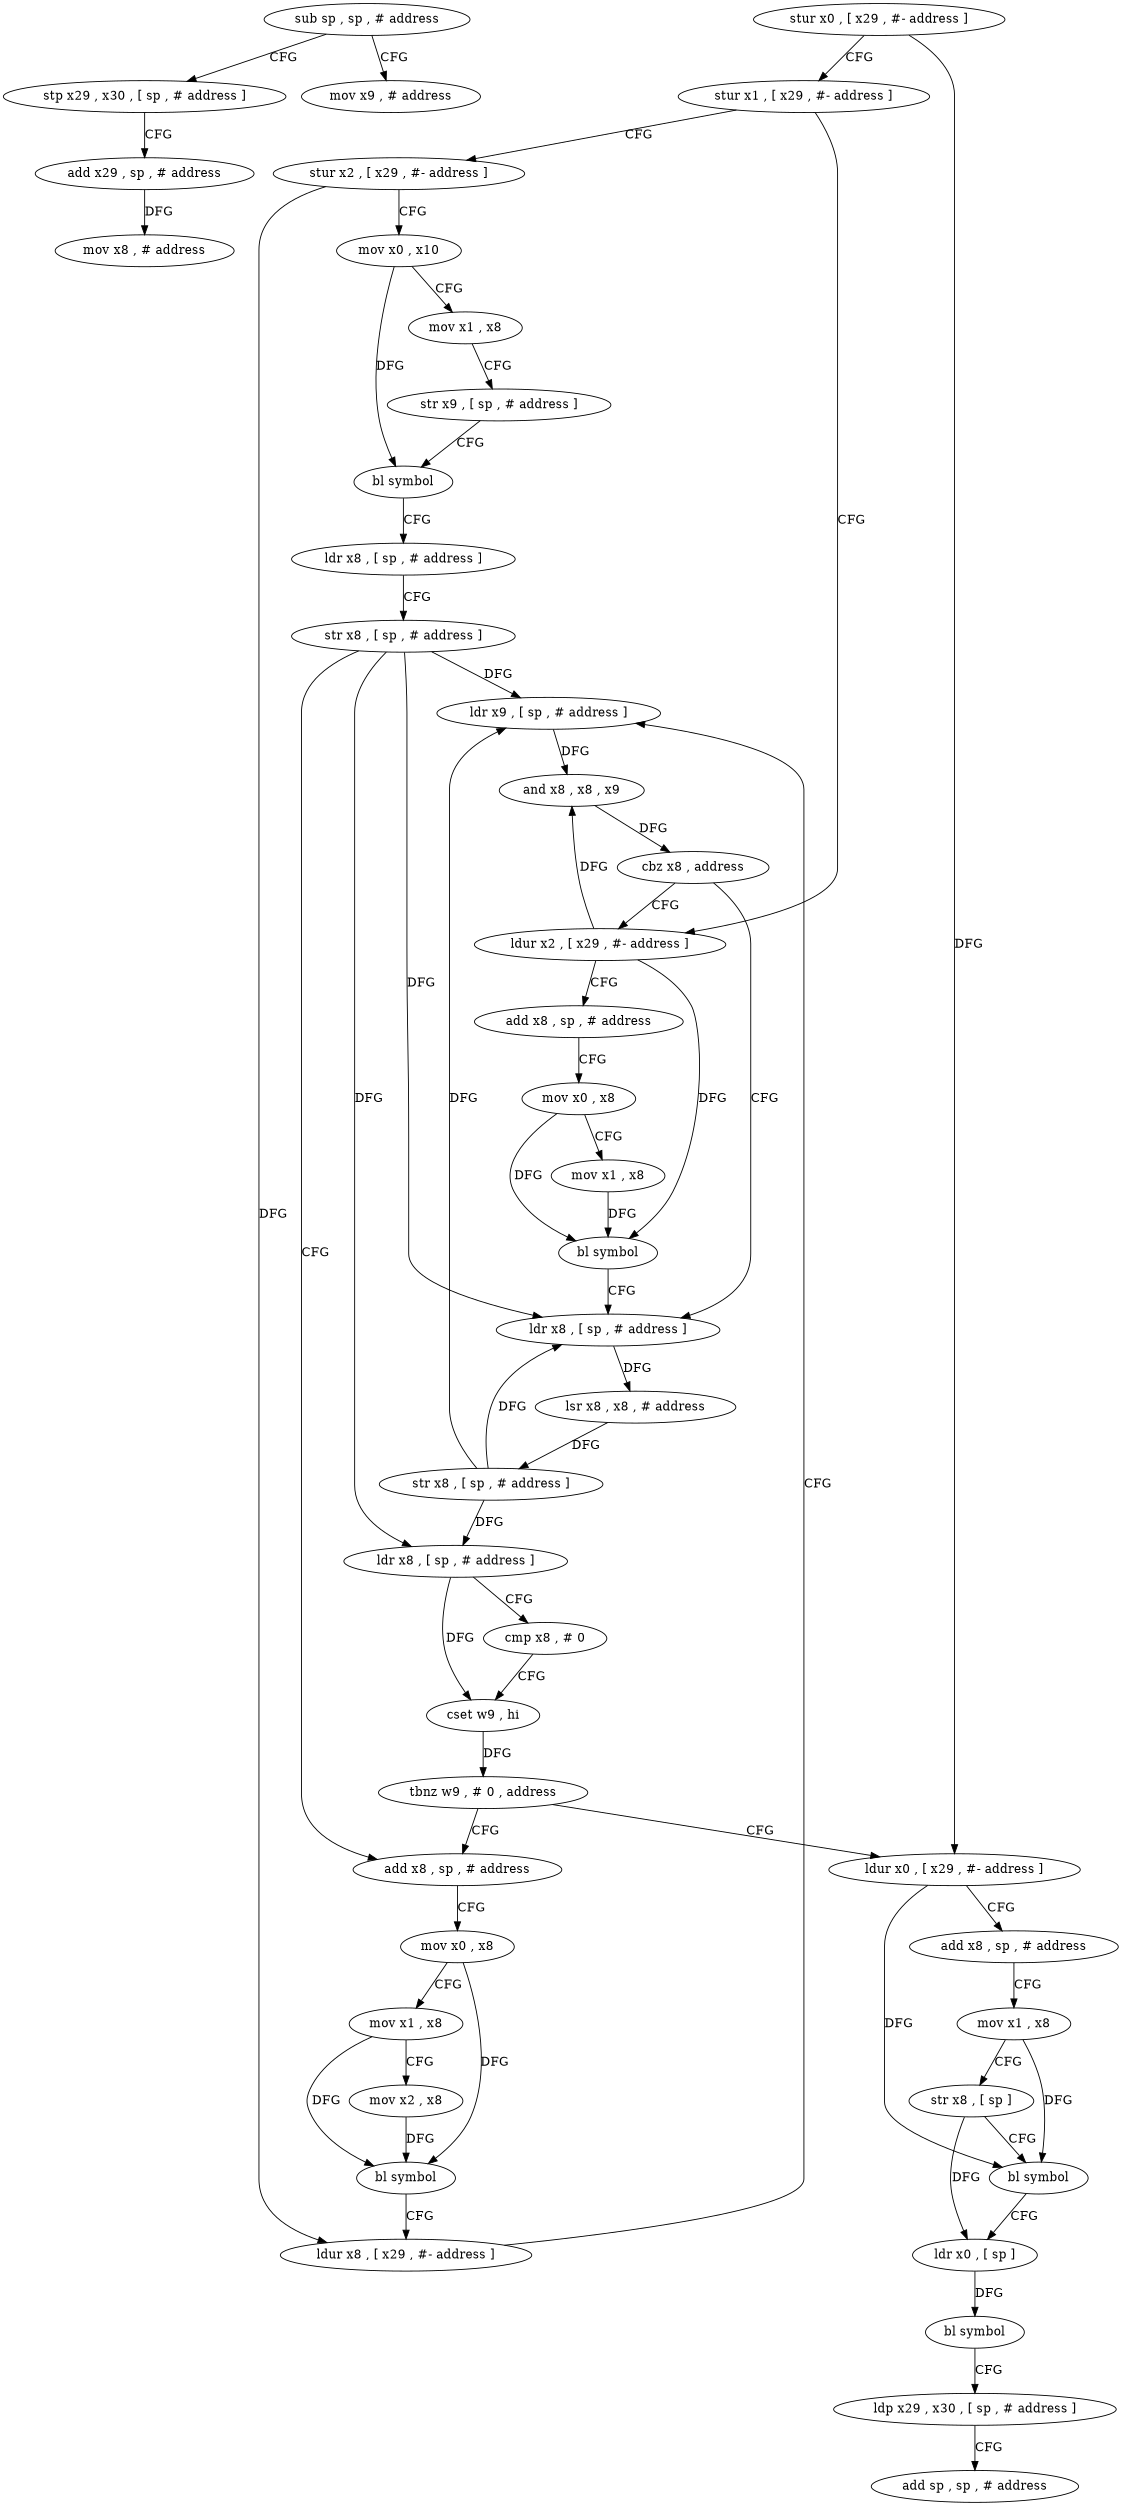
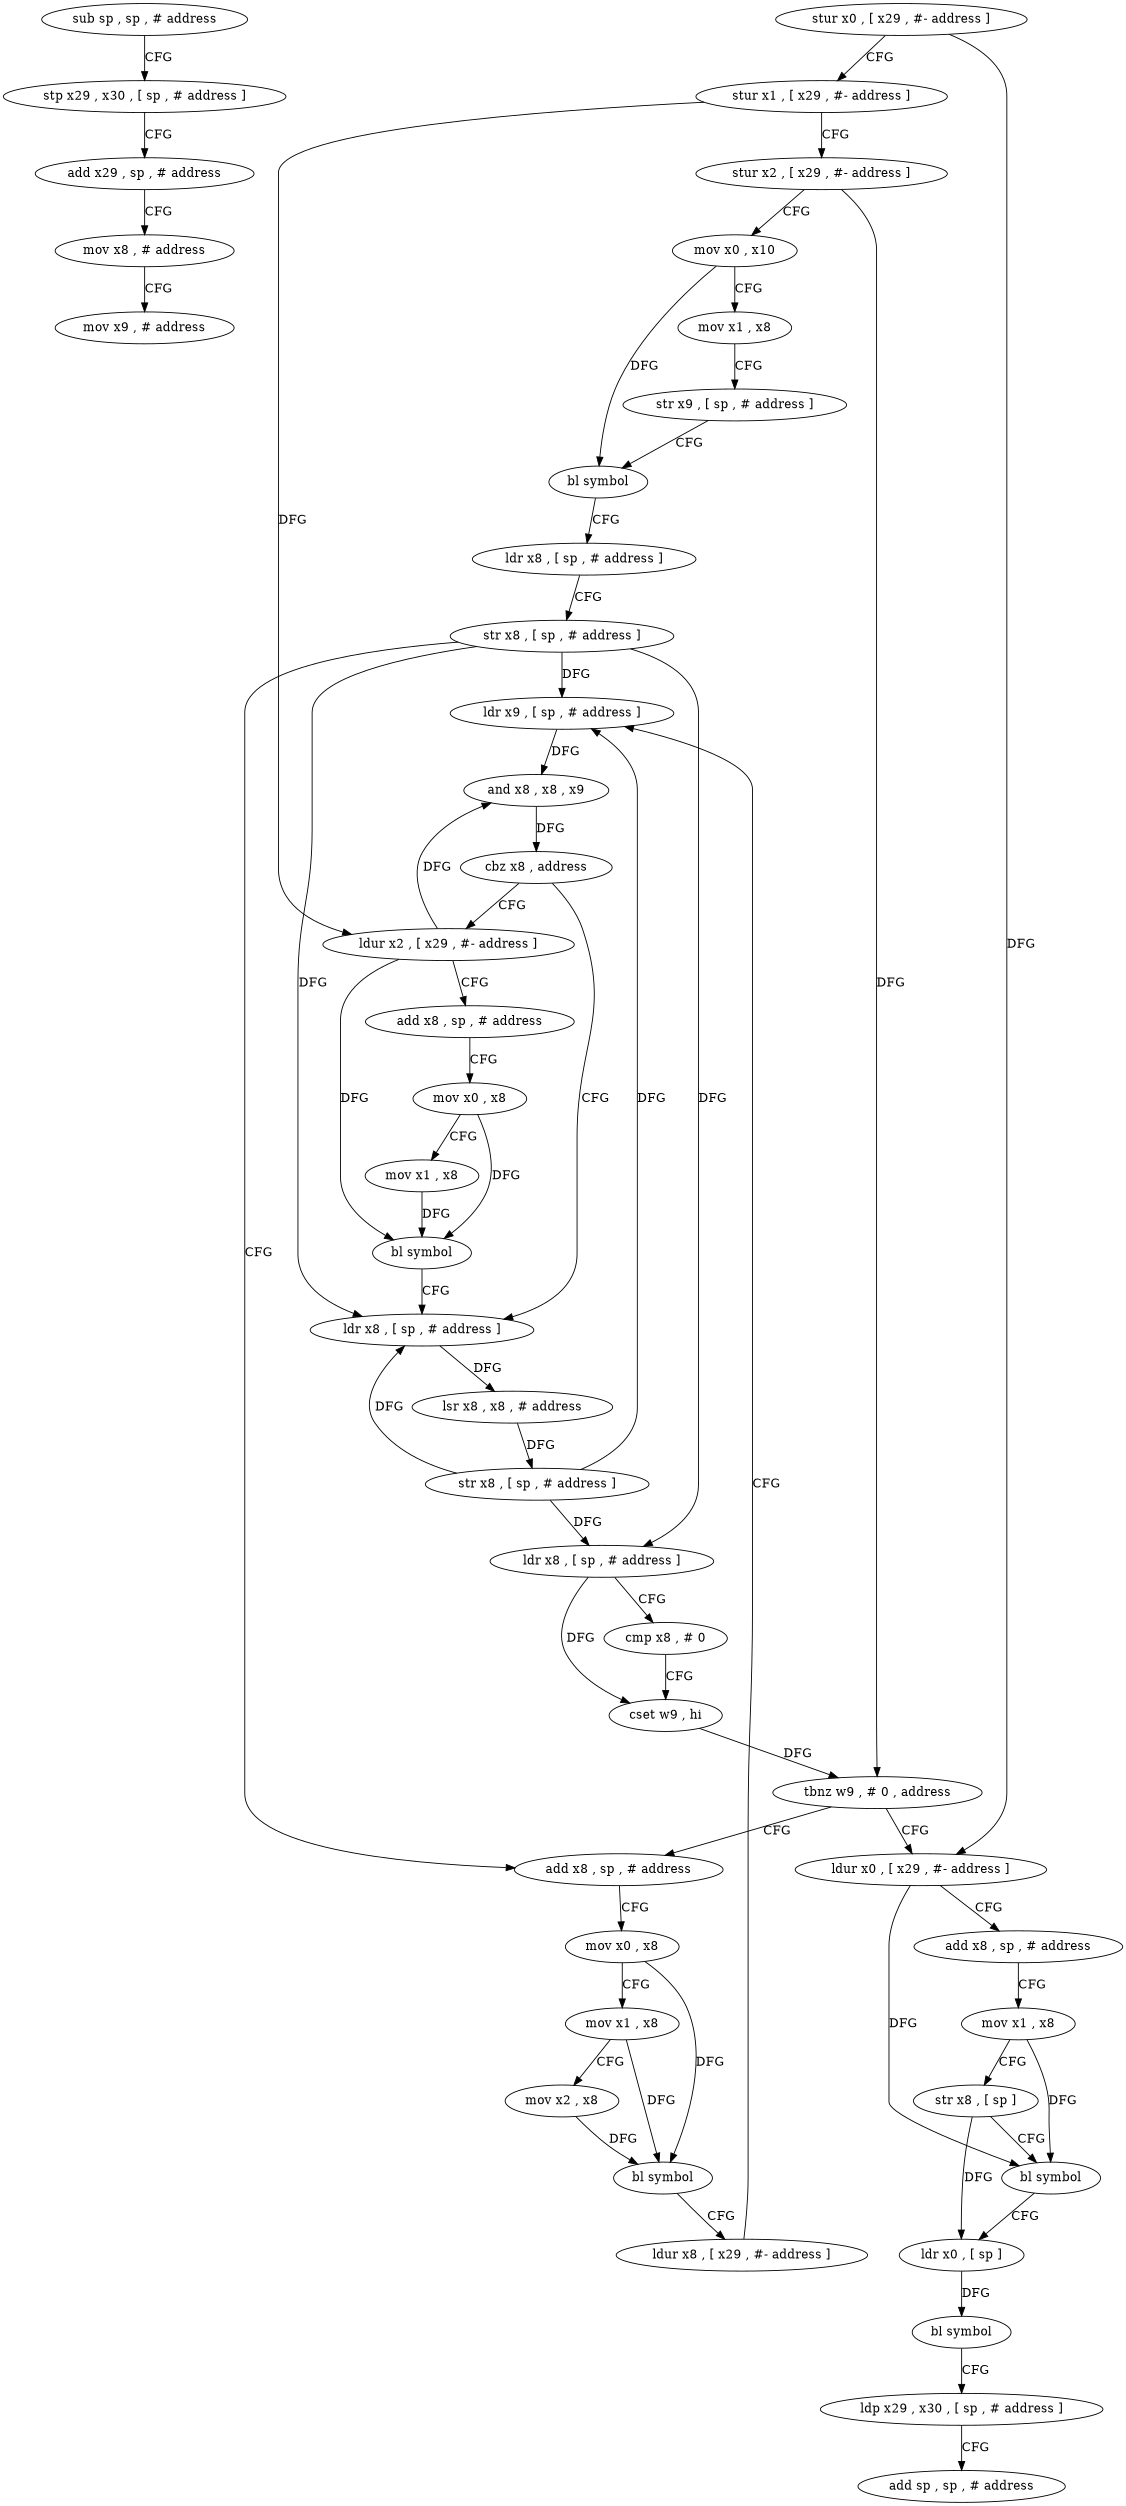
edge "sub sp , sp , # address" -> "mov x9 , # address": now "mov x8 , # address" -> "mov x9 , # address"
edge "add x29 , sp , # address" -> "mov x8 , # address": label "DFG" -> "CFG"
edge "stur x1 , [ x29 , #- address ]" -> "ldur x2 , [ x29 , #- address ]": label "CFG" -> "DFG"
edge "stur x2 , [ x29 , #- address ]" -> "ldur x8 , [ x29 , #- address ]": now "stur x2 , [ x29 , #- address ]" -> "tbnz w9 , # 0 , address"
